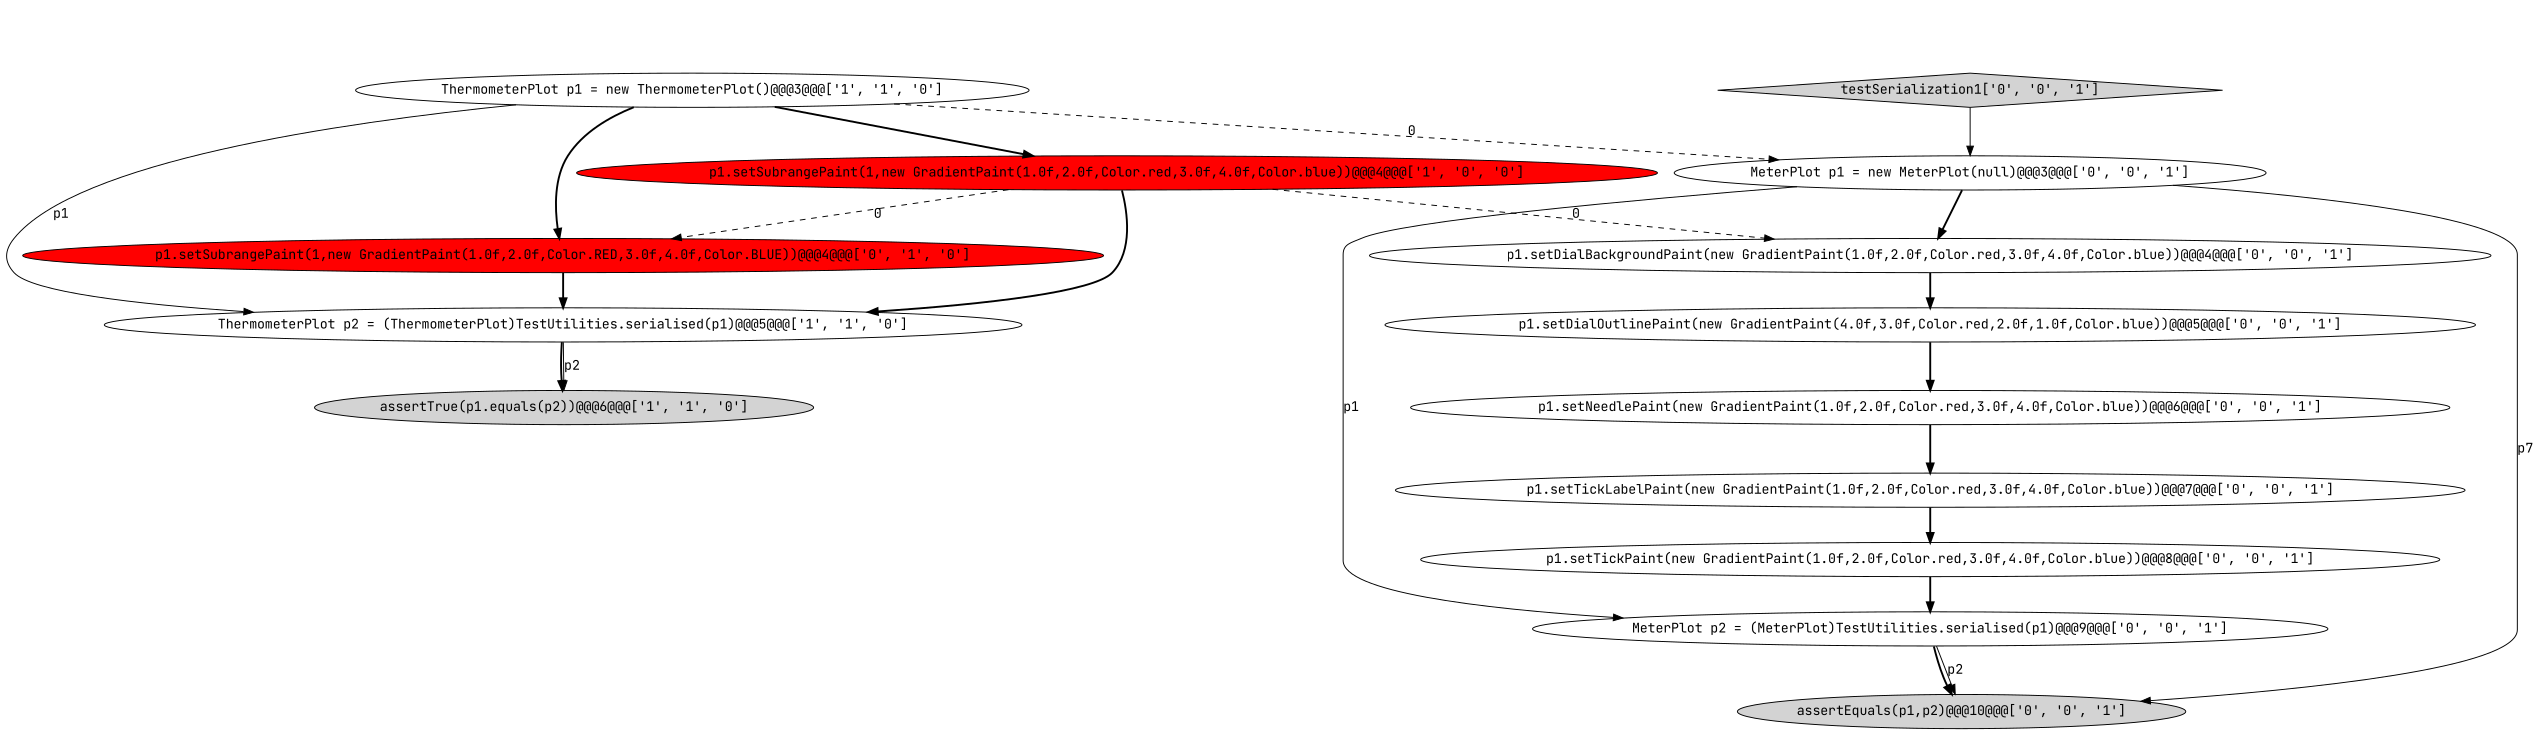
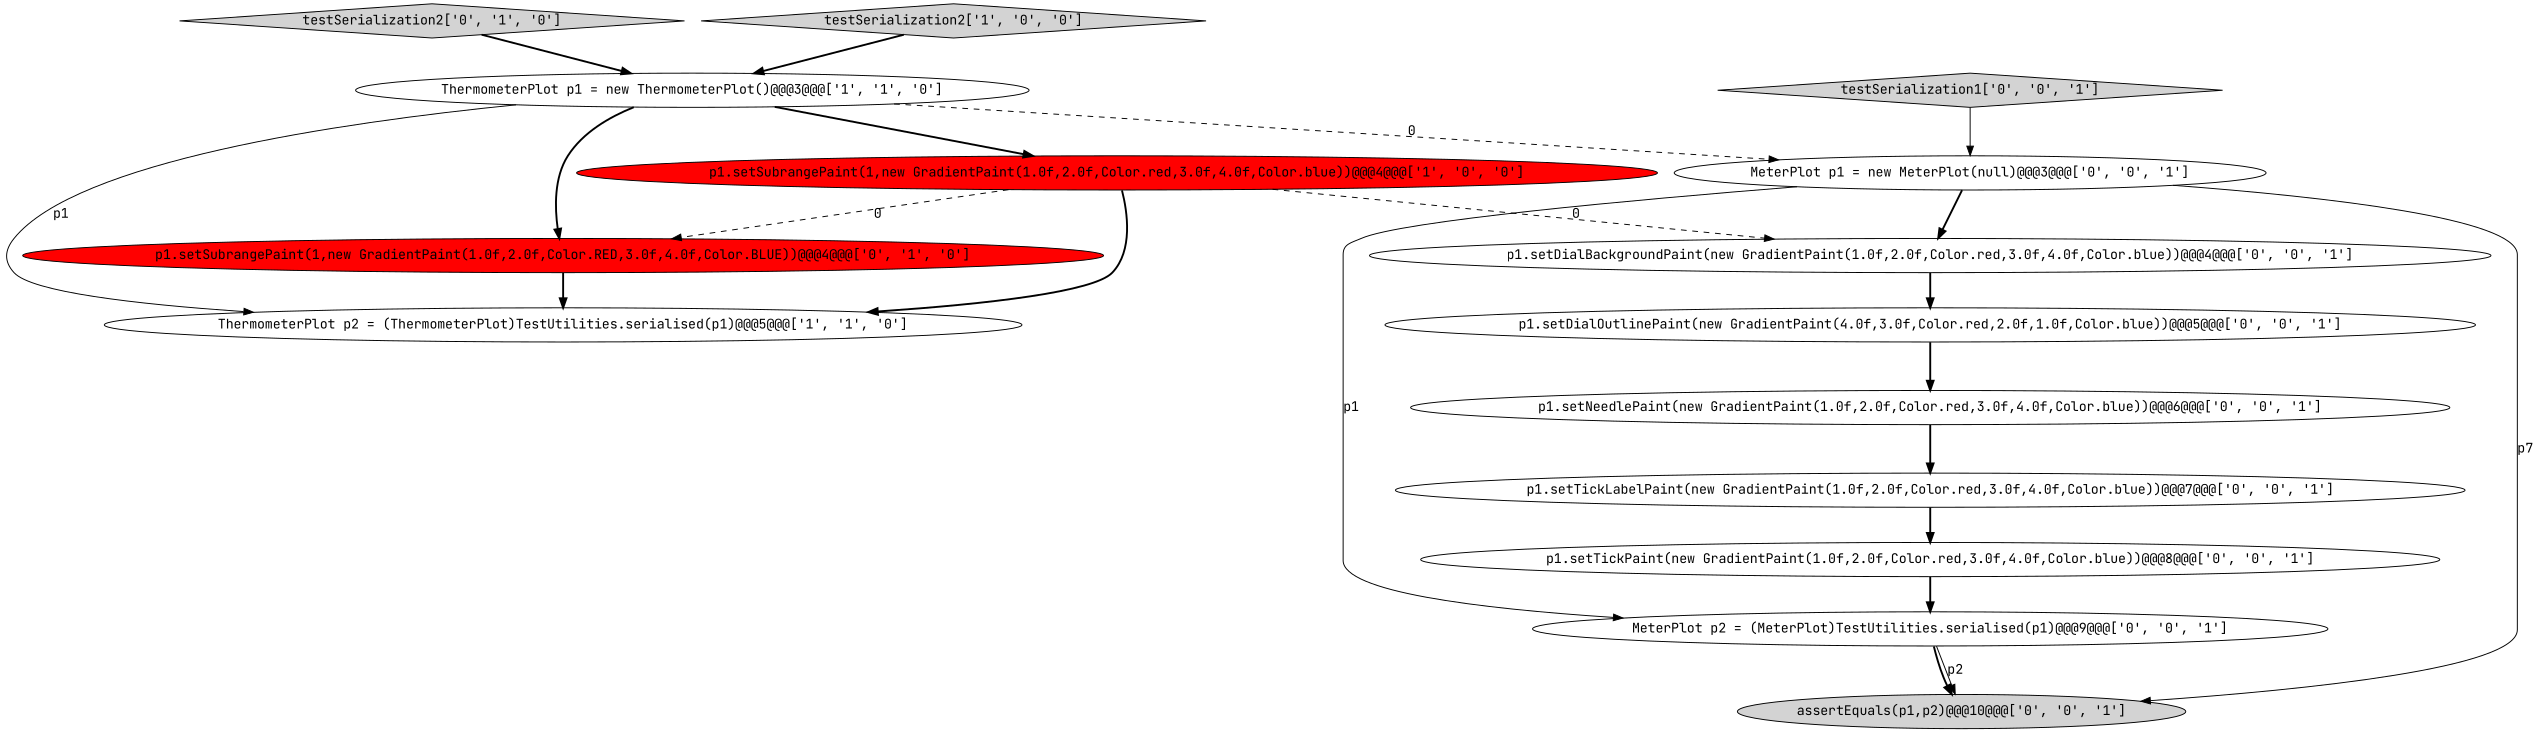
node "testSerialization2['0', '1', '0']": added
node "testSerialization2['1', '0', '0']": added
node "assertTrue(p1.equals(p2))@@@6@@@['1', '1', '0']": removed
